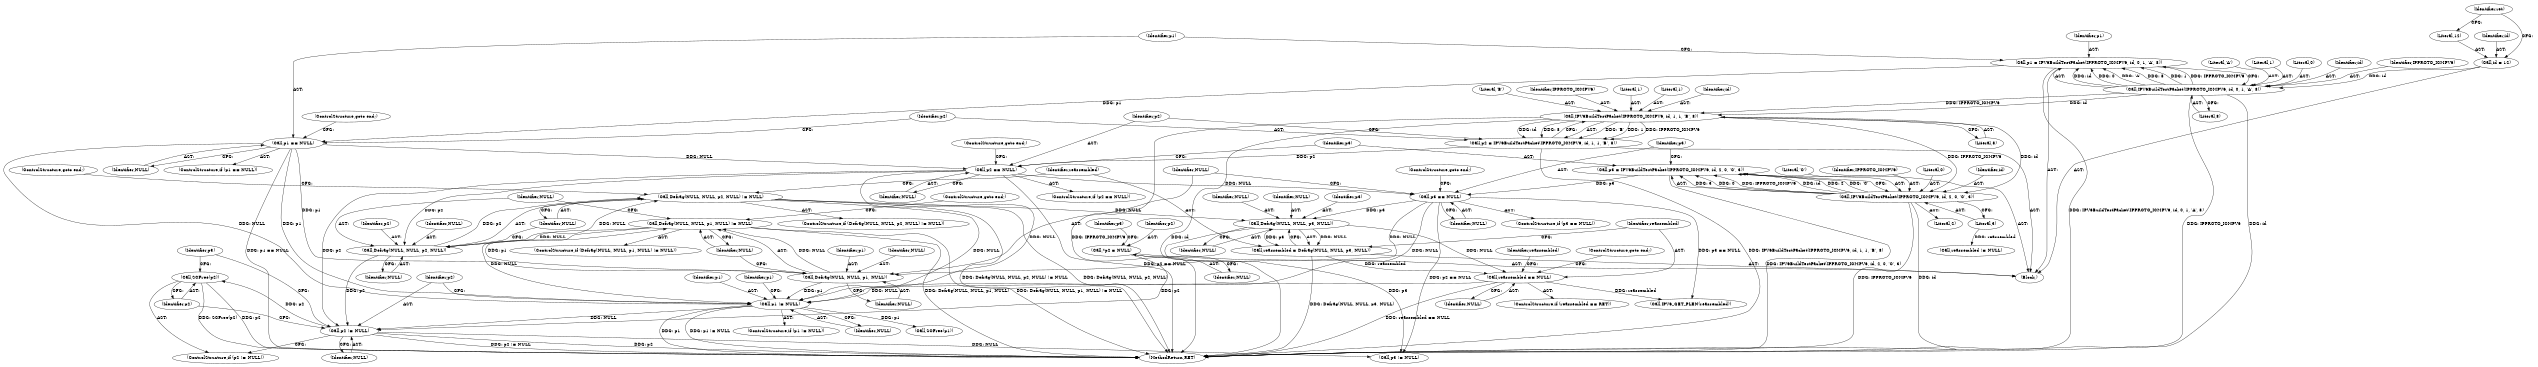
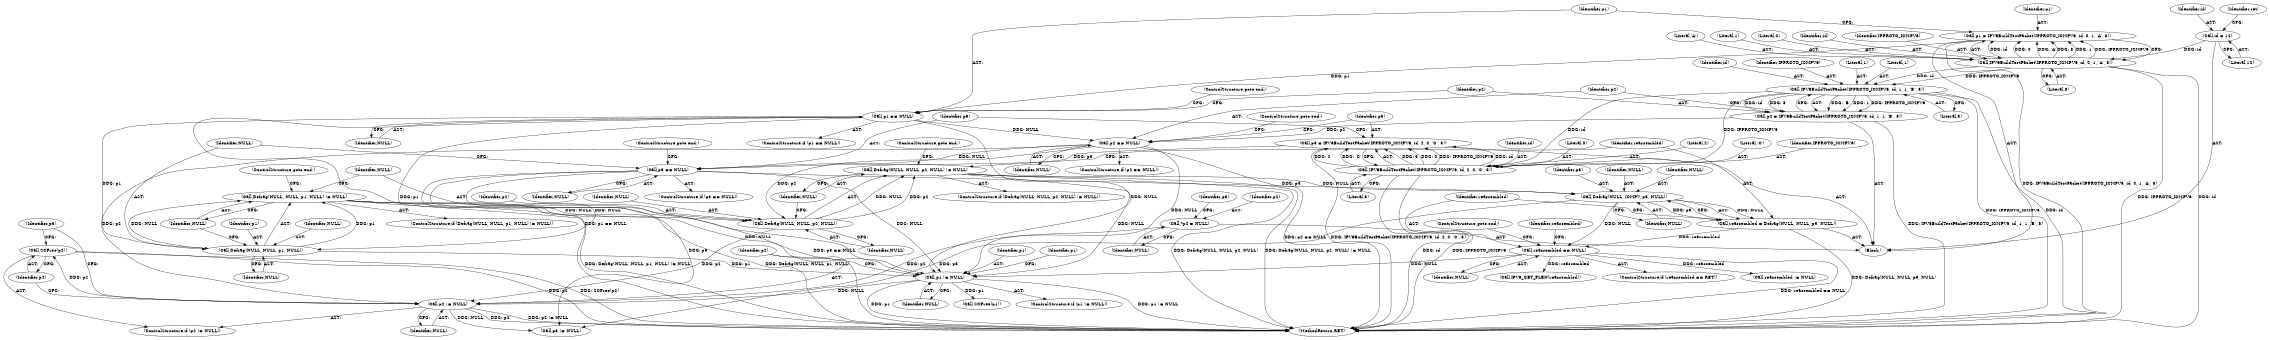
edge "(Identifier,ret)" -> "(Literal,12)": now "(Call,id = 12)" -> "(Literal,12)"
node "(Literal,'B')": removed
edge "(Call,p3 == NULL)" -> "(Call,IPV6_GET_PLEN(reassembled))": now "(Call,p3 == NULL)" -> "(MethodReturn,RET)"
edge "(Call,IPV6BuildTestPacket(IPPROTO_ICMPV6, id, 2, 0, 'C', 3))" -> "(Literal,2)": reversed
node "(Call,Defrag(NULL, NULL, p3, NULL))": label "(Call,Defrag(NULL, NULL, p3, NULL))" -> "(Call,Defrag(NULL, ICMPV, p3, NULL))"
edge "(Literal,3)" -> "(Call,reassembled != NULL)": now "(Call,reassembled == NULL)" -> "(Call,reassembled != NULL)"
edge "(Call,p3 == NULL)" -> "(Call,p3 != NULL)": label "DDG: p2 == NULL" -> "DDG: p3"
edge "(Call,p2 != NULL)" -> "(ControlStructure,if (p2 != NULL))": label "CFG: " -> "AST: "
